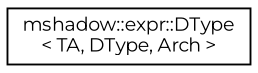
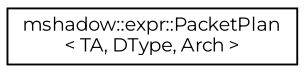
node "mshadow::expr::DType < TA, DType, Arch >": label "mshadow::expr::DType < TA, DType, Arch >" -> "mshadow::expr::PacketPlan < TA, DType, Arch >"
